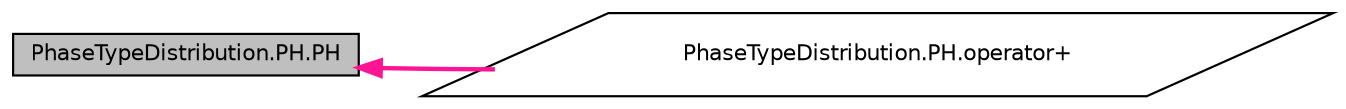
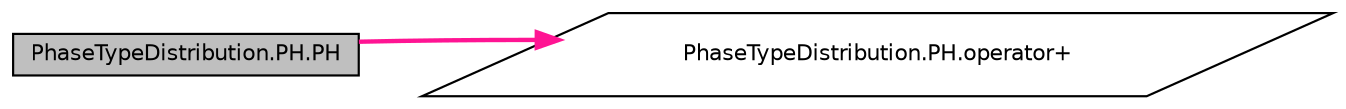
edge "PhaseTypeDistribution.PH.operator+" -> "PhaseTypeDistribution.PH.PH": reversed
